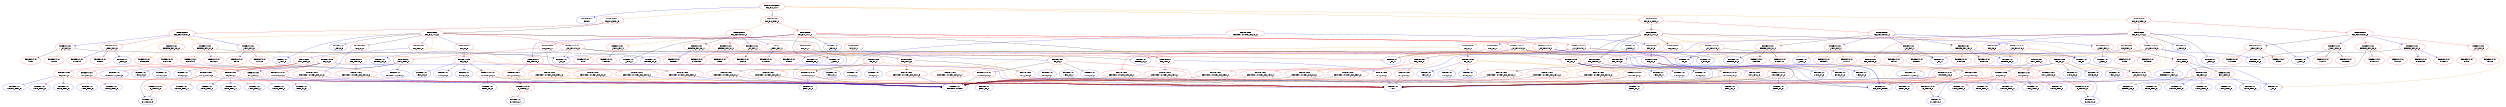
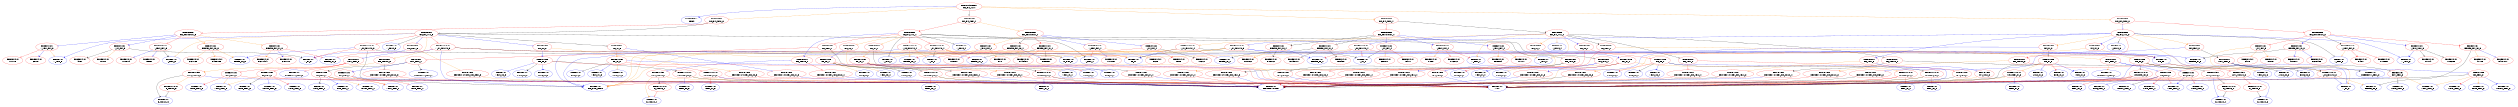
edge "RooKeysPdf ReducedMassRes_pdf_bs_3" -> "RooProdPdf pdf_bs_3": reversed
node "Alpha N_peak_gau_1": label "Alpha N_peak_gau_1" -> "RooLognormal N_peak_gau_1"
edge "RooGaussian effratio_gau_bs_0" -> "RooRealVar effratio_bs_0": color black -> red
edge "RooGaussian effratio_gau_bs_1" -> "RooConstVar 5.55556": added
